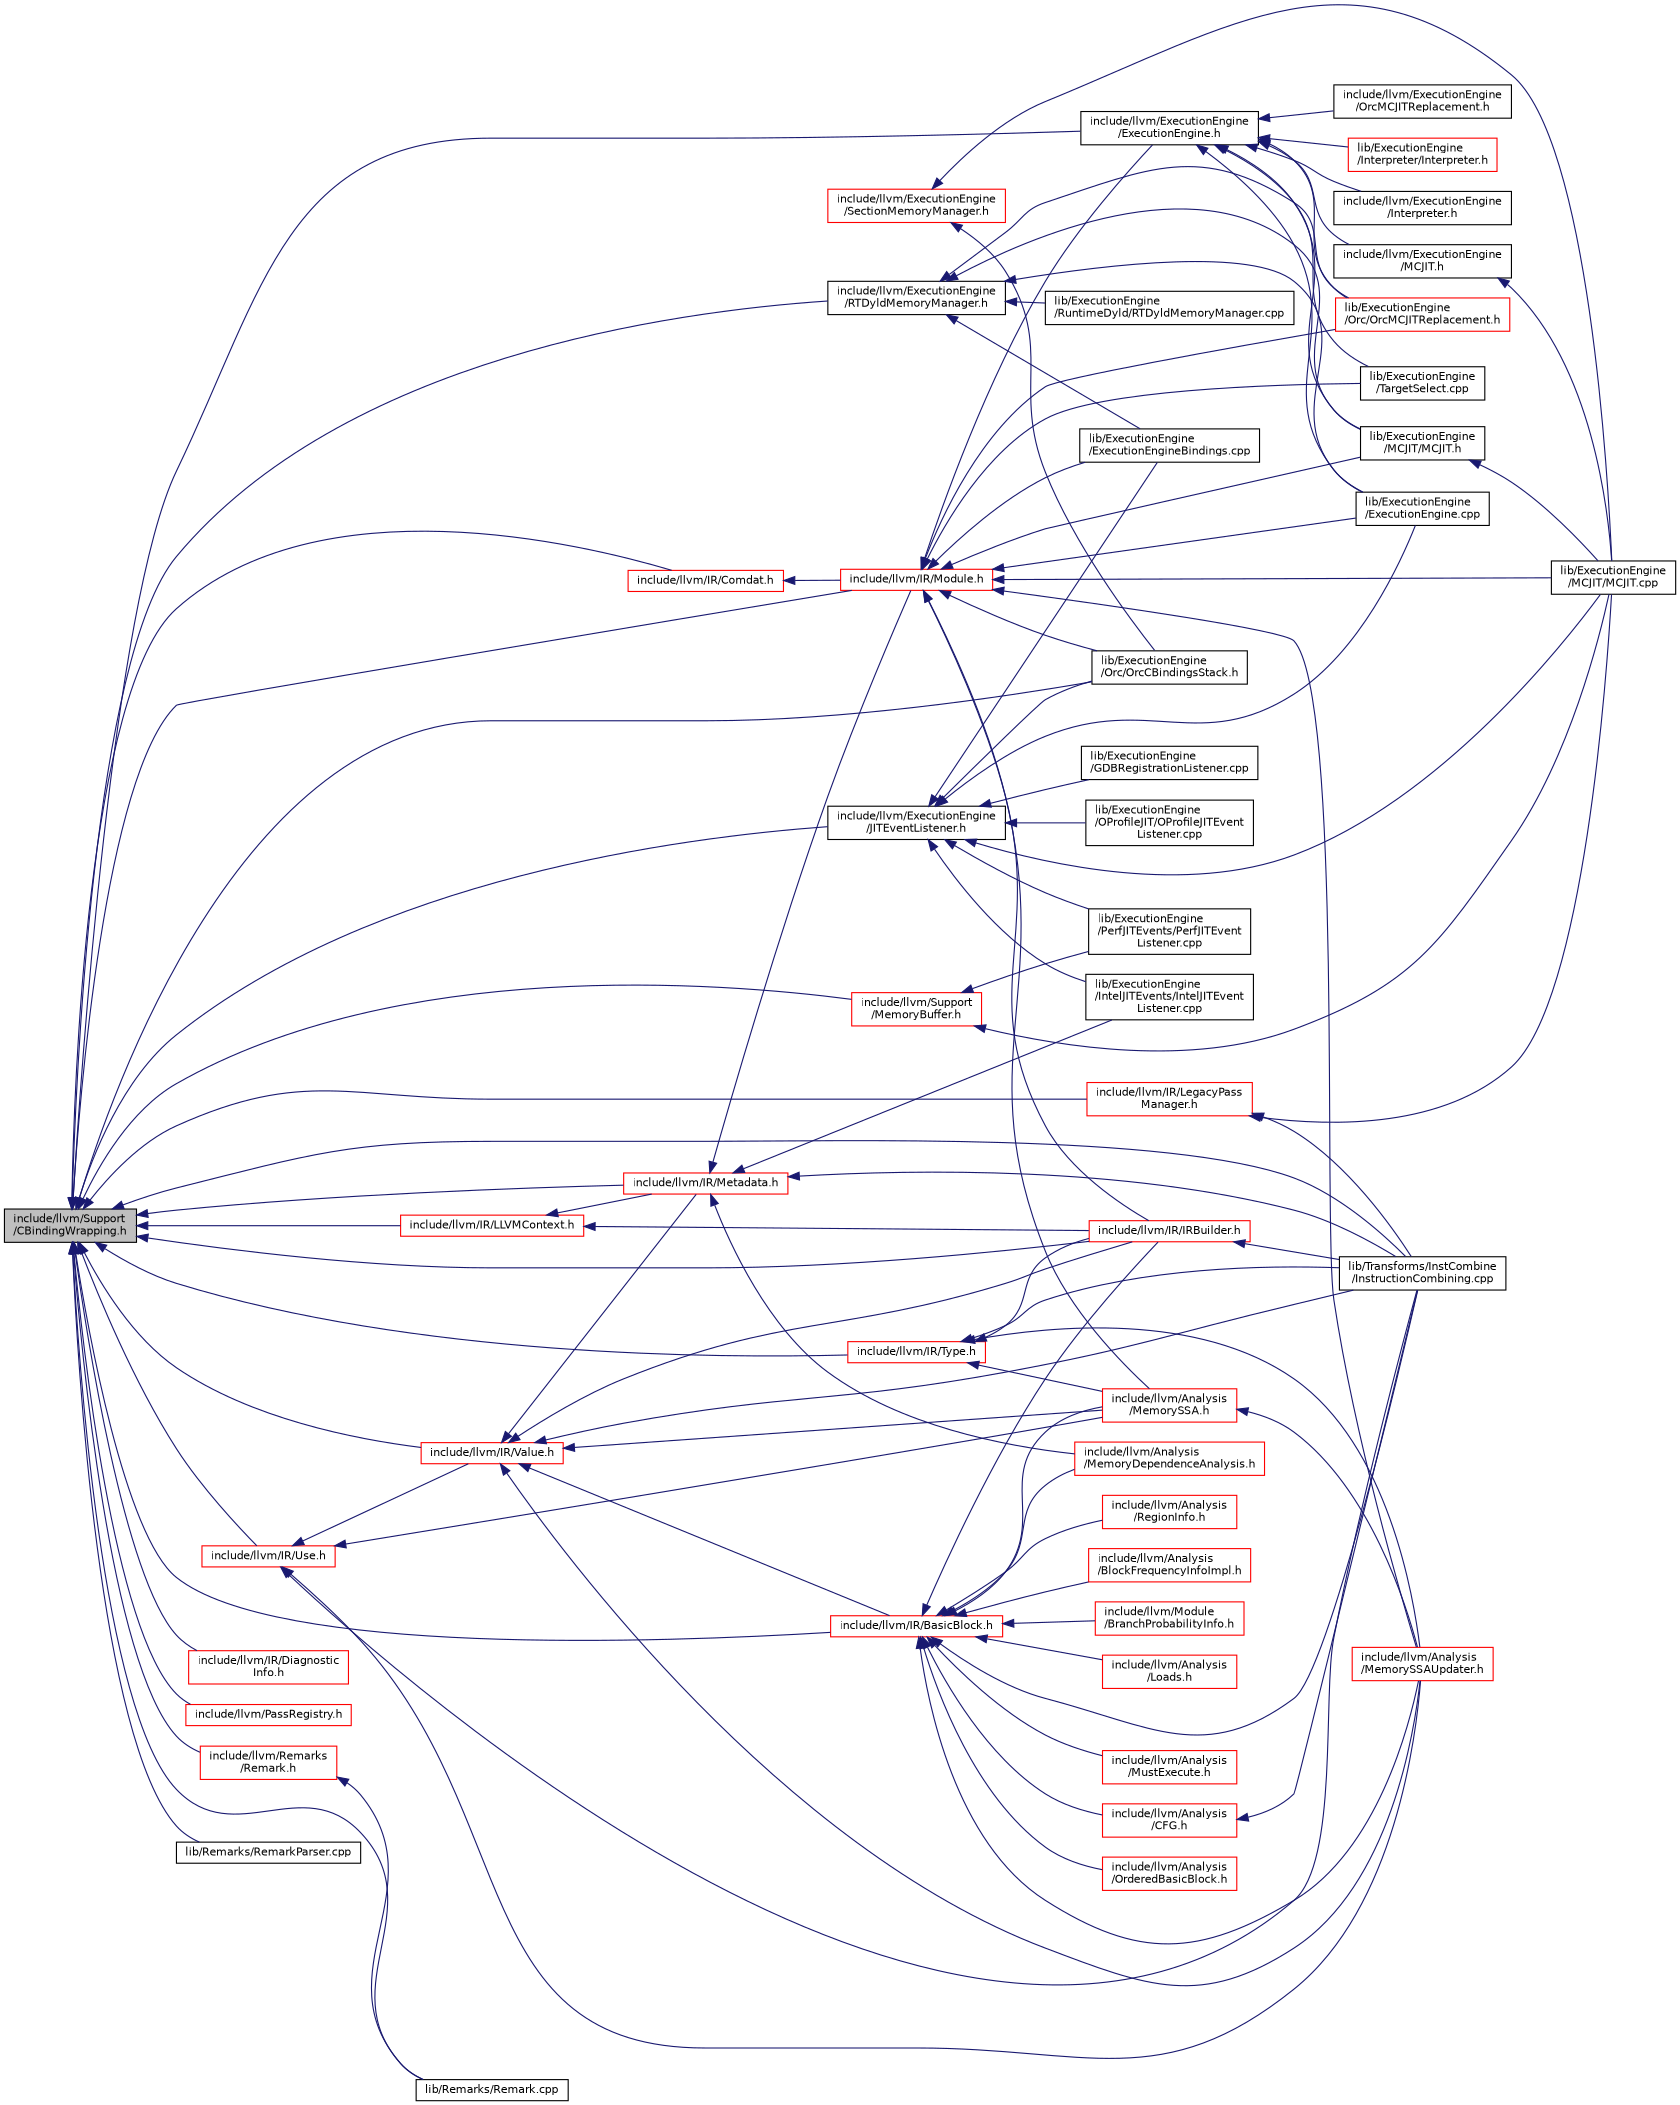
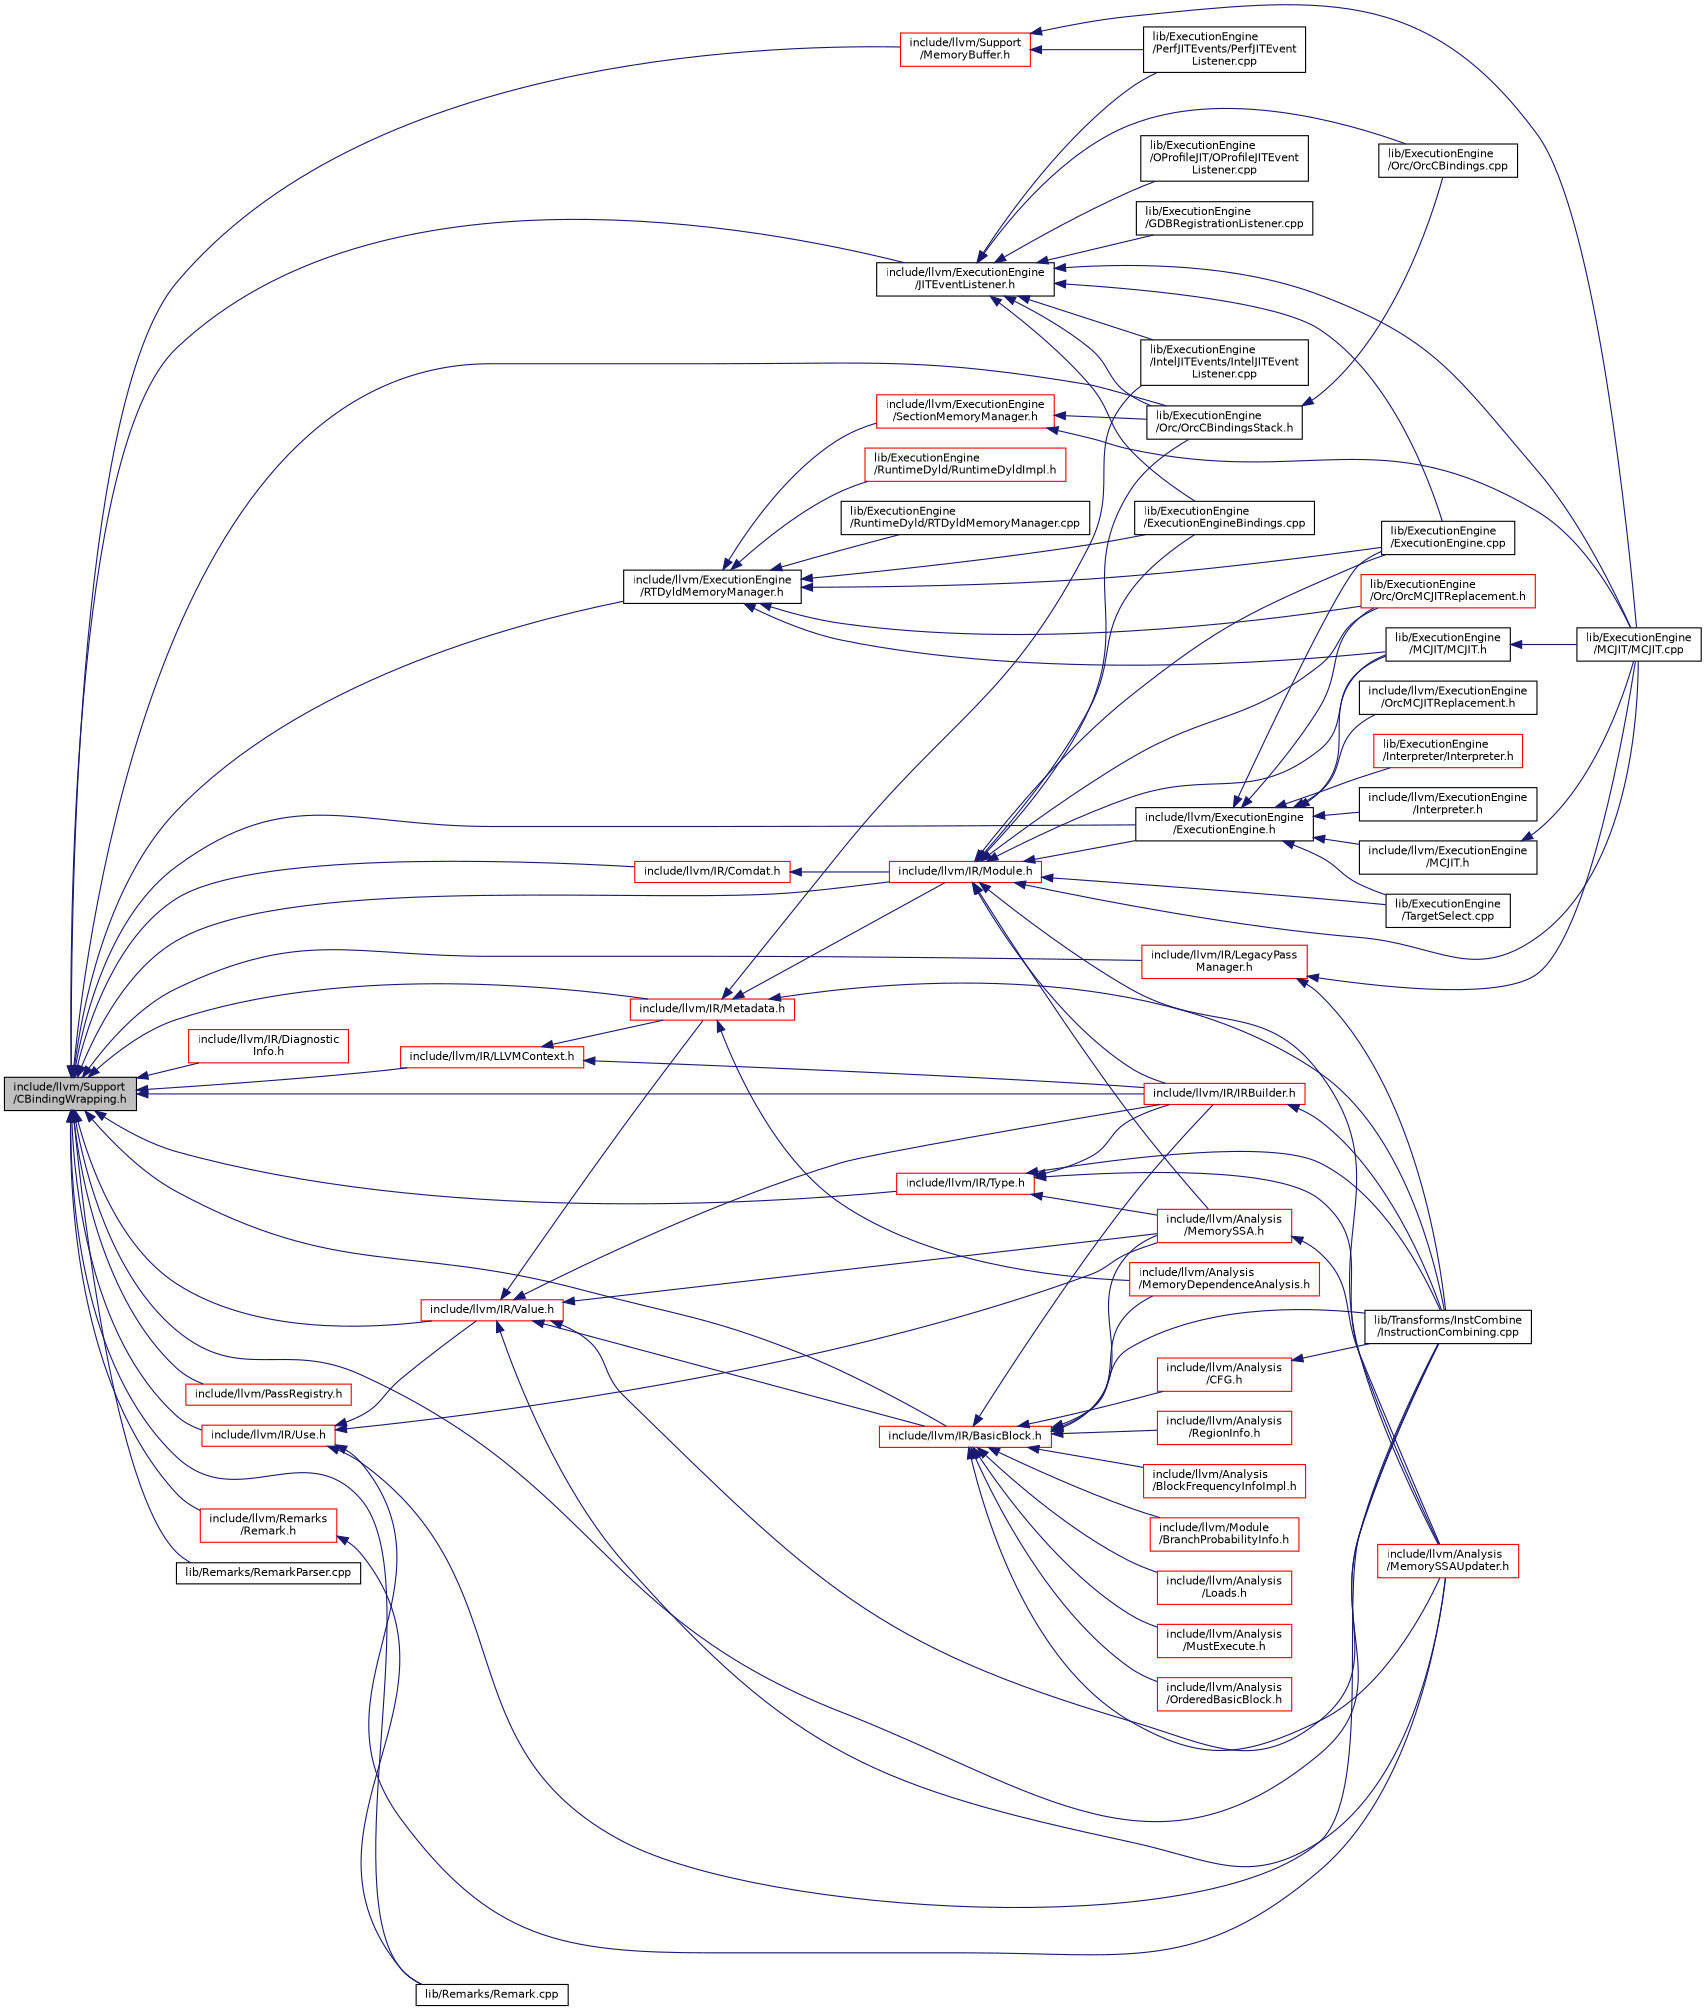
node "lib/ExecutionEngine /Orc/OrcCBindings.cpp": added
node "lib/ExecutionEngine /RuntimeDyld/RuntimeDyldImpl.h": added
edge "include/llvm/ExecutionEngine /SectionMemoryManager.h" -> "include/llvm/ExecutionEngine /RTDyldMemoryManager.h": added
